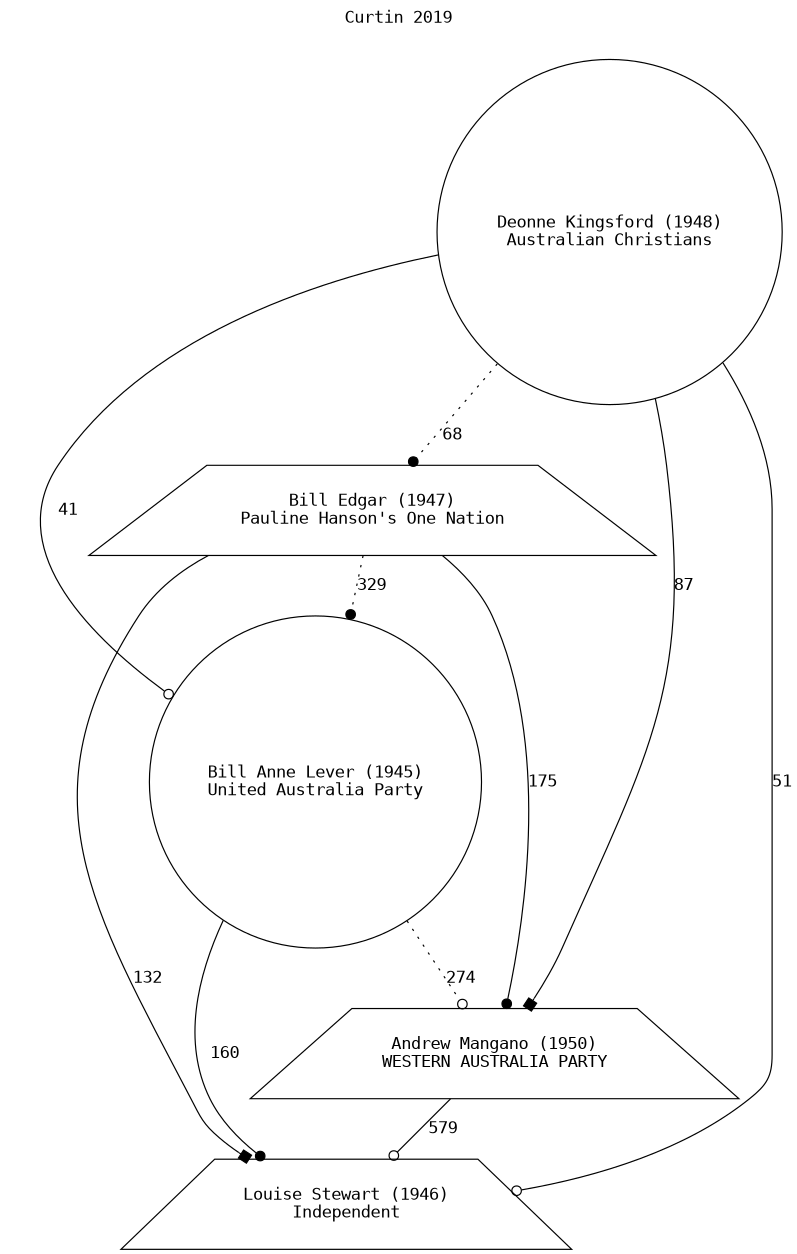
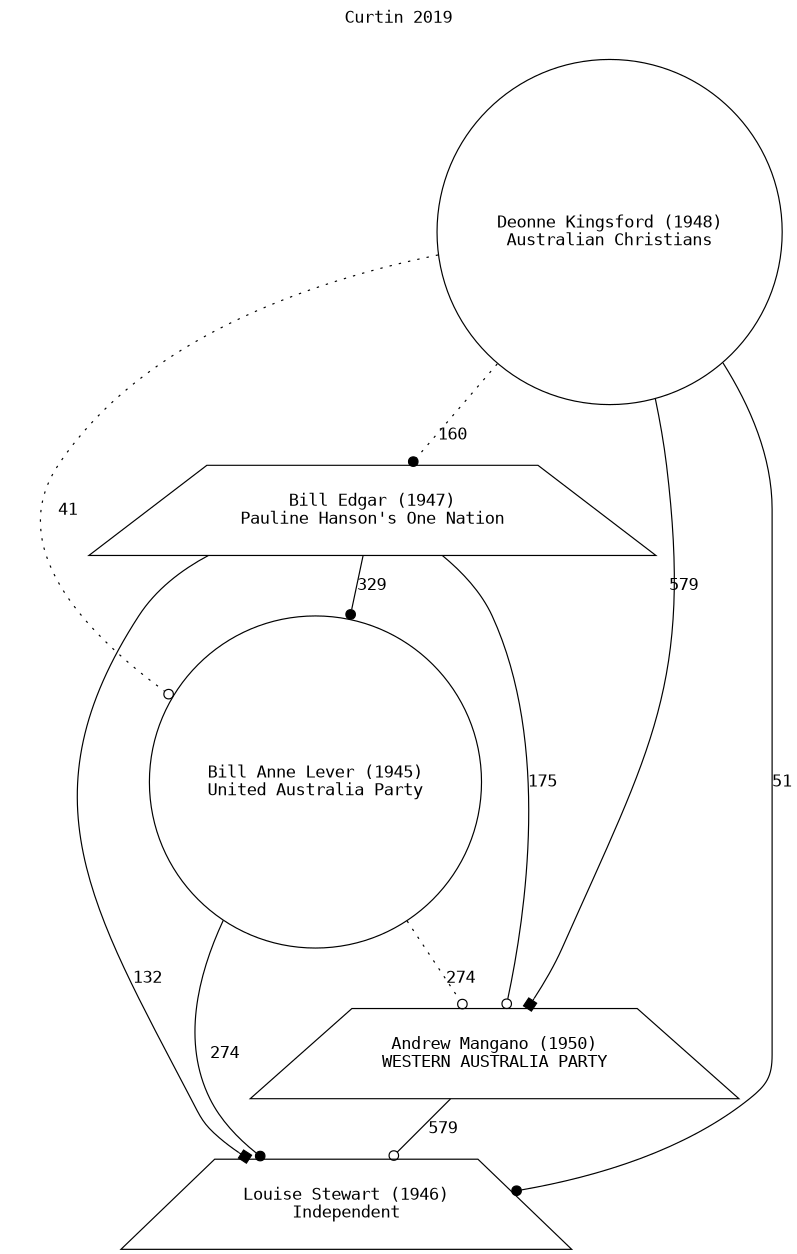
edge "Deonne Kingsford (1948) Australian Christians" -> "Bill Anne Lever (1945) United Australia Party": style solid -> dotted
edge "Deonne Kingsford (1948) Australian Christians" -> "Bill Edgar (1947) Pauline Hanson's One Nation": label "68" -> "160"
edge "Bill Edgar (1947) Pauline Hanson's One Nation" -> "Bill Anne Lever (1945) United Australia Party": style dotted -> solid
edge "Deonne Kingsford (1948) Australian Christians" -> "Andrew Mangano (1950) WESTERN AUSTRALIA PARTY": label "87" -> "579"
edge "Bill Edgar (1947) Pauline Hanson's One Nation" -> "Andrew Mangano (1950) WESTERN AUSTRALIA PARTY": arrowhead dot -> odot
edge "Deonne Kingsford (1948) Australian Christians" -> "Louise Stewart (1946) Independent": arrowhead odot -> dot
edge "Bill Anne Lever (1945) United Australia Party" -> "Louise Stewart (1946) Independent": label "160" -> "274"
